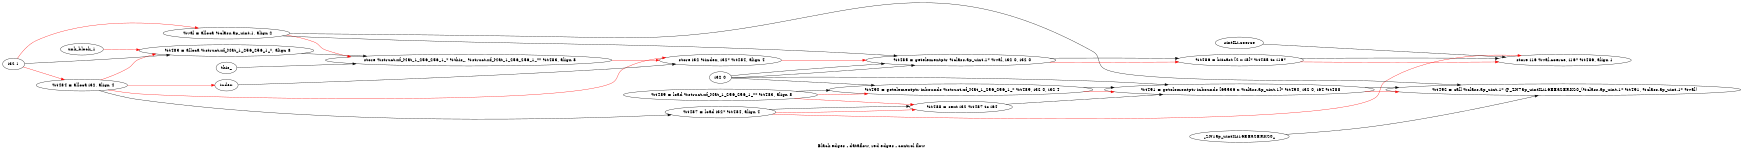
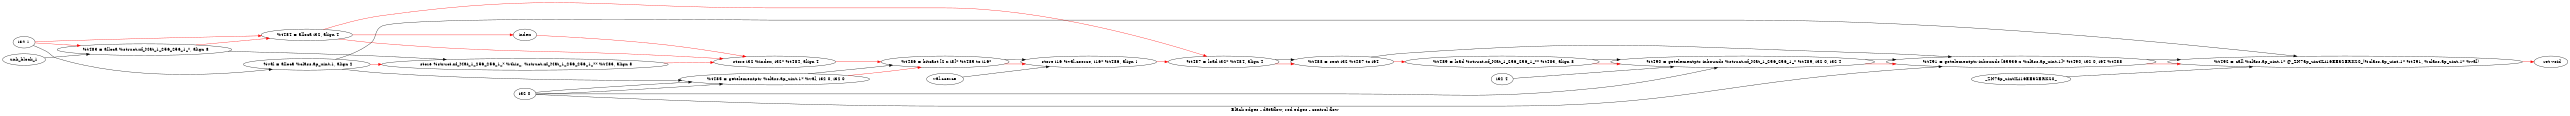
edge "i32 1" -> "%val = alloca %class.ap_uint.1, align 2": color red -> black
node "uintILi.coerce": label "uintILi.coerce" -> "val.coerce"
edge "unk_block_1" -> "%t483 = alloca %struct.xf_Mat_1_256_256_1_*, align 8": color red -> black
edge "i32 1" -> "%t483 = alloca %struct.xf_Mat_1_256_256_1_*, align 8": color black -> red
edge "store i32 %index, i32* %t484, align 4" -> "%t485 = getelementptr %class.ap_uint.1* %val, i32 0, i32 0": now "store i32 %index, i32* %t484, align 4" -> "%t486 = bitcast [2 x i8]* %t485 to i16*"
node "ret void": added
node "this_": removed
edge "%t484 = alloca i32, align 4" -> "%t483 = alloca %struct.xf_Mat_1_256_256_1_*, align 8": reversed
edge "index" -> "store i32 %index, i32* %t484, align 4": color black -> red
node "i32 4": added
edge "%t489 = load %struct.xf_Mat_1_256_256_1_** %t483, align 8" -> "%t488 = sext i32 %t487 to i64": reversed
edge "%t484 = alloca i32, align 4" -> "%t487 = load i32* %t484, align 4": color black -> red
edge "%t487 = load i32* %t484, align 4" -> "store i16 %val.coerce, i16* %t486, align 1": reversed
node "_ZN1ap_uintILi16EEaSERKS0_": label "_ZN1ap_uintILi16EEaSERKS0_" -> "_ZN7ap_uintILi16EEaSERKS0_"
